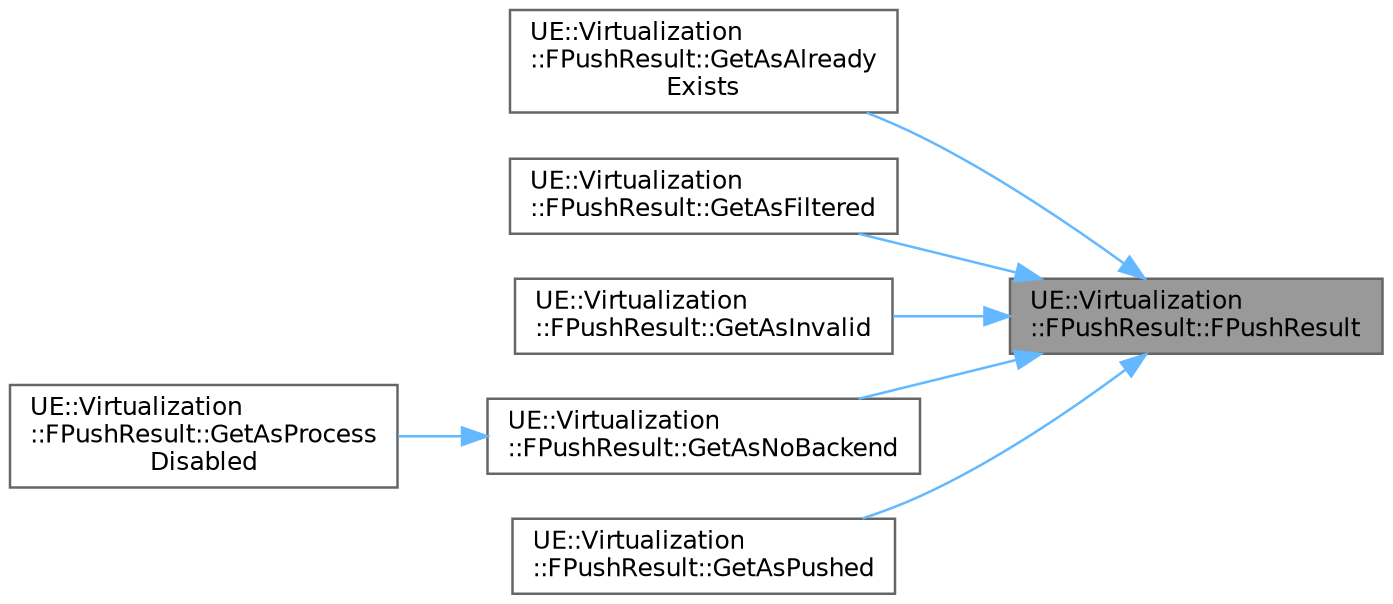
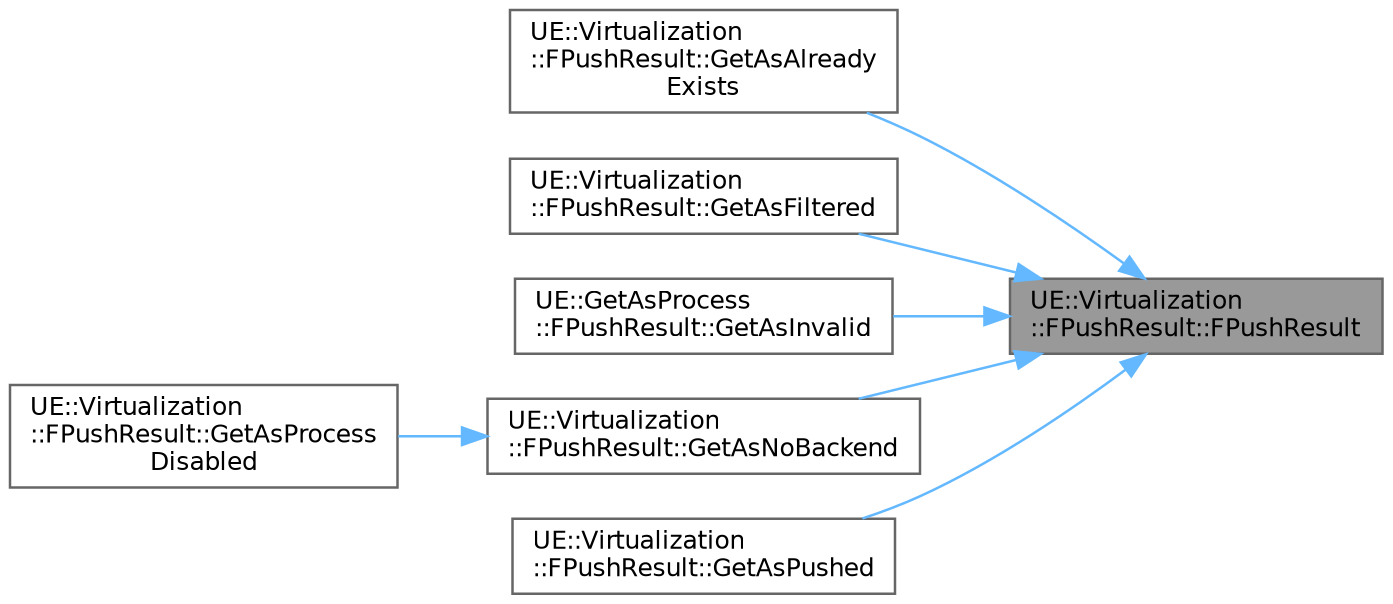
node "UE::Virtualization ::FPushResult::GetAsInvalid": label "UE::Virtualization ::FPushResult::GetAsInvalid" -> "UE::GetAsProcess ::FPushResult::GetAsInvalid"
